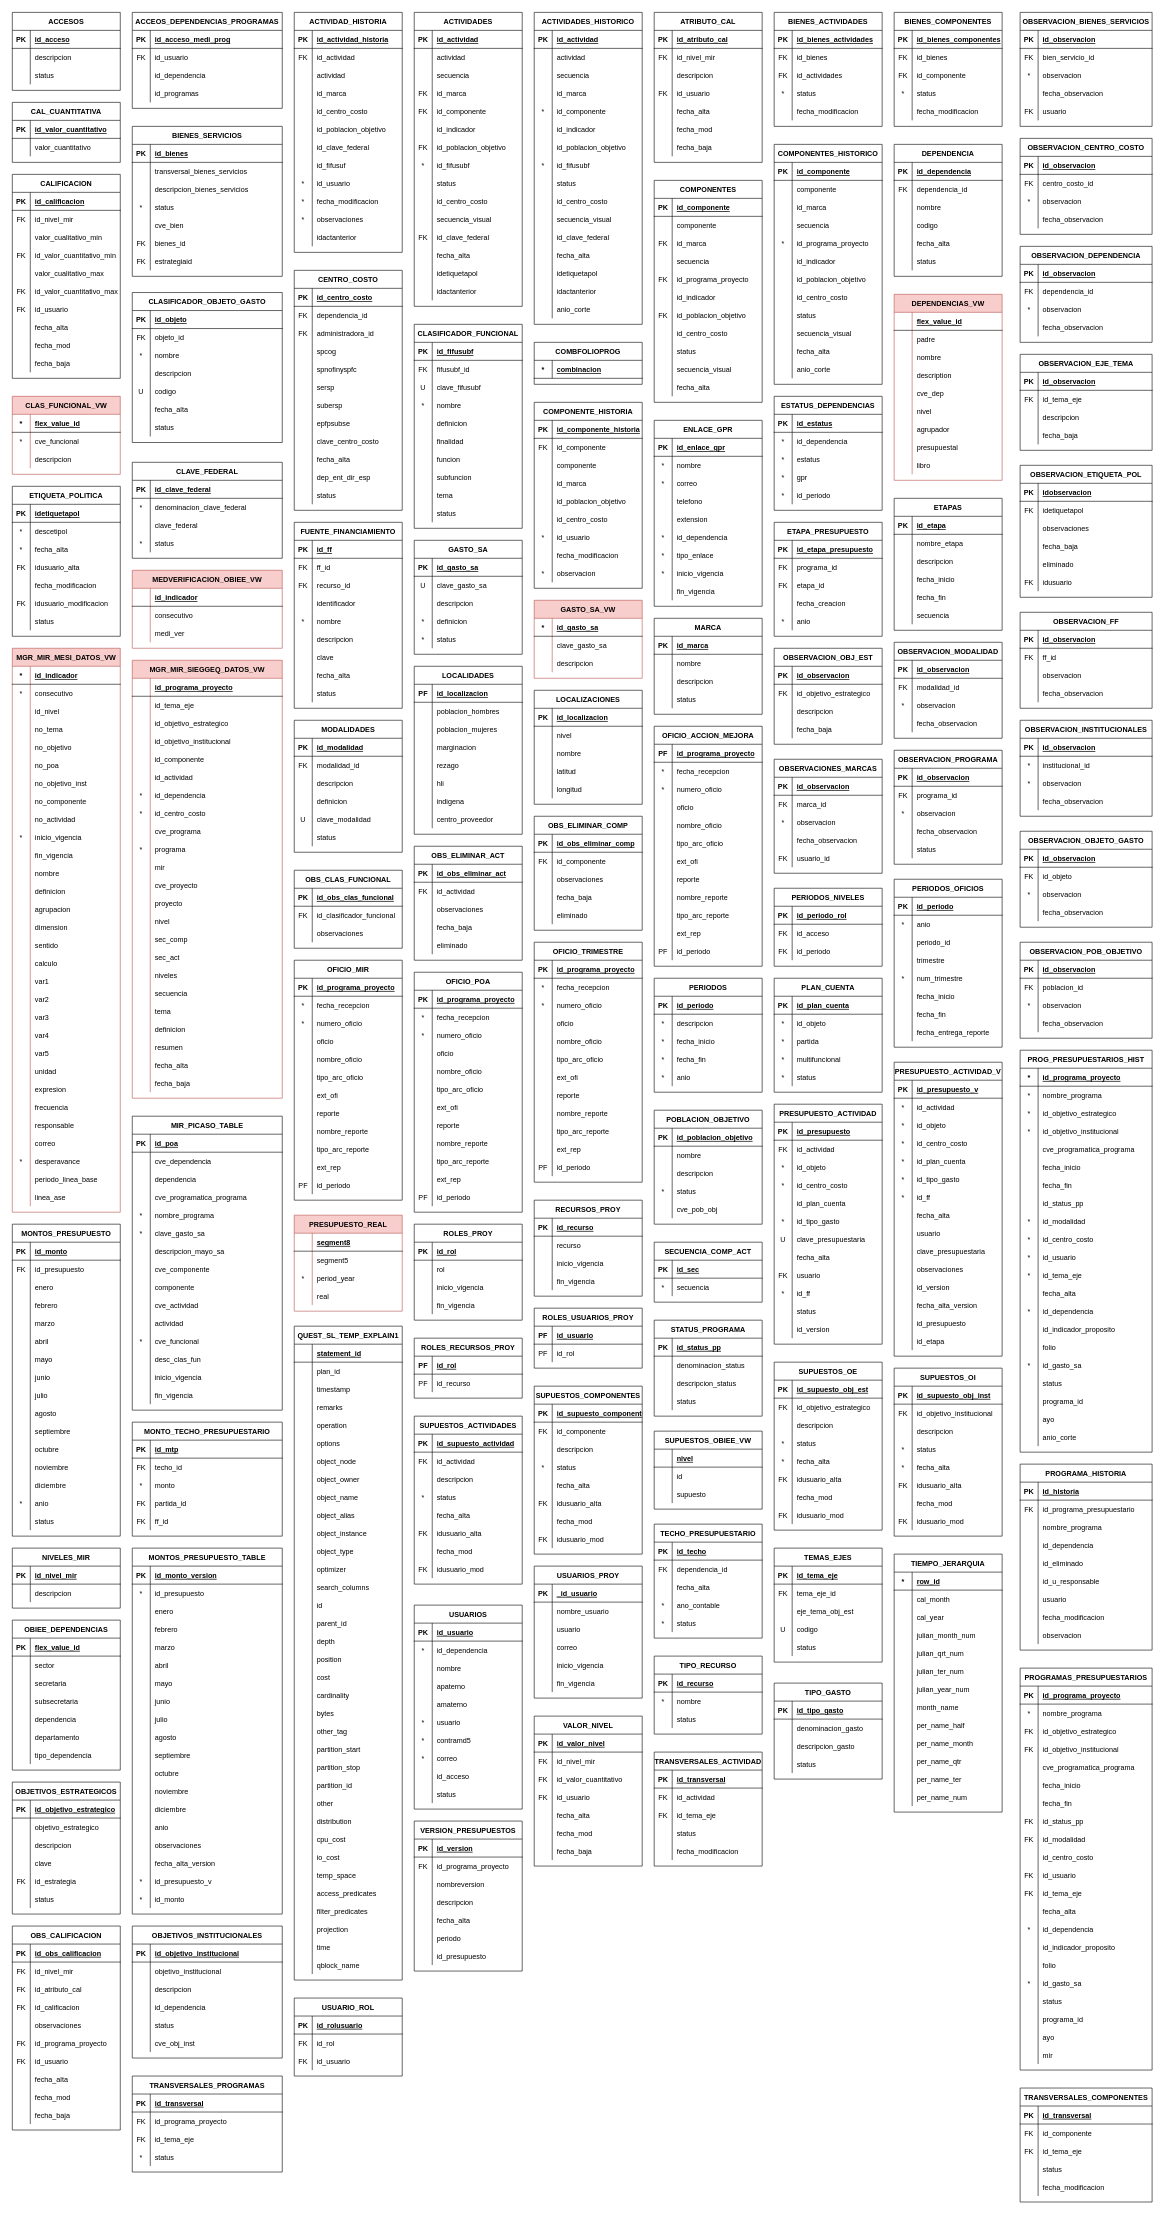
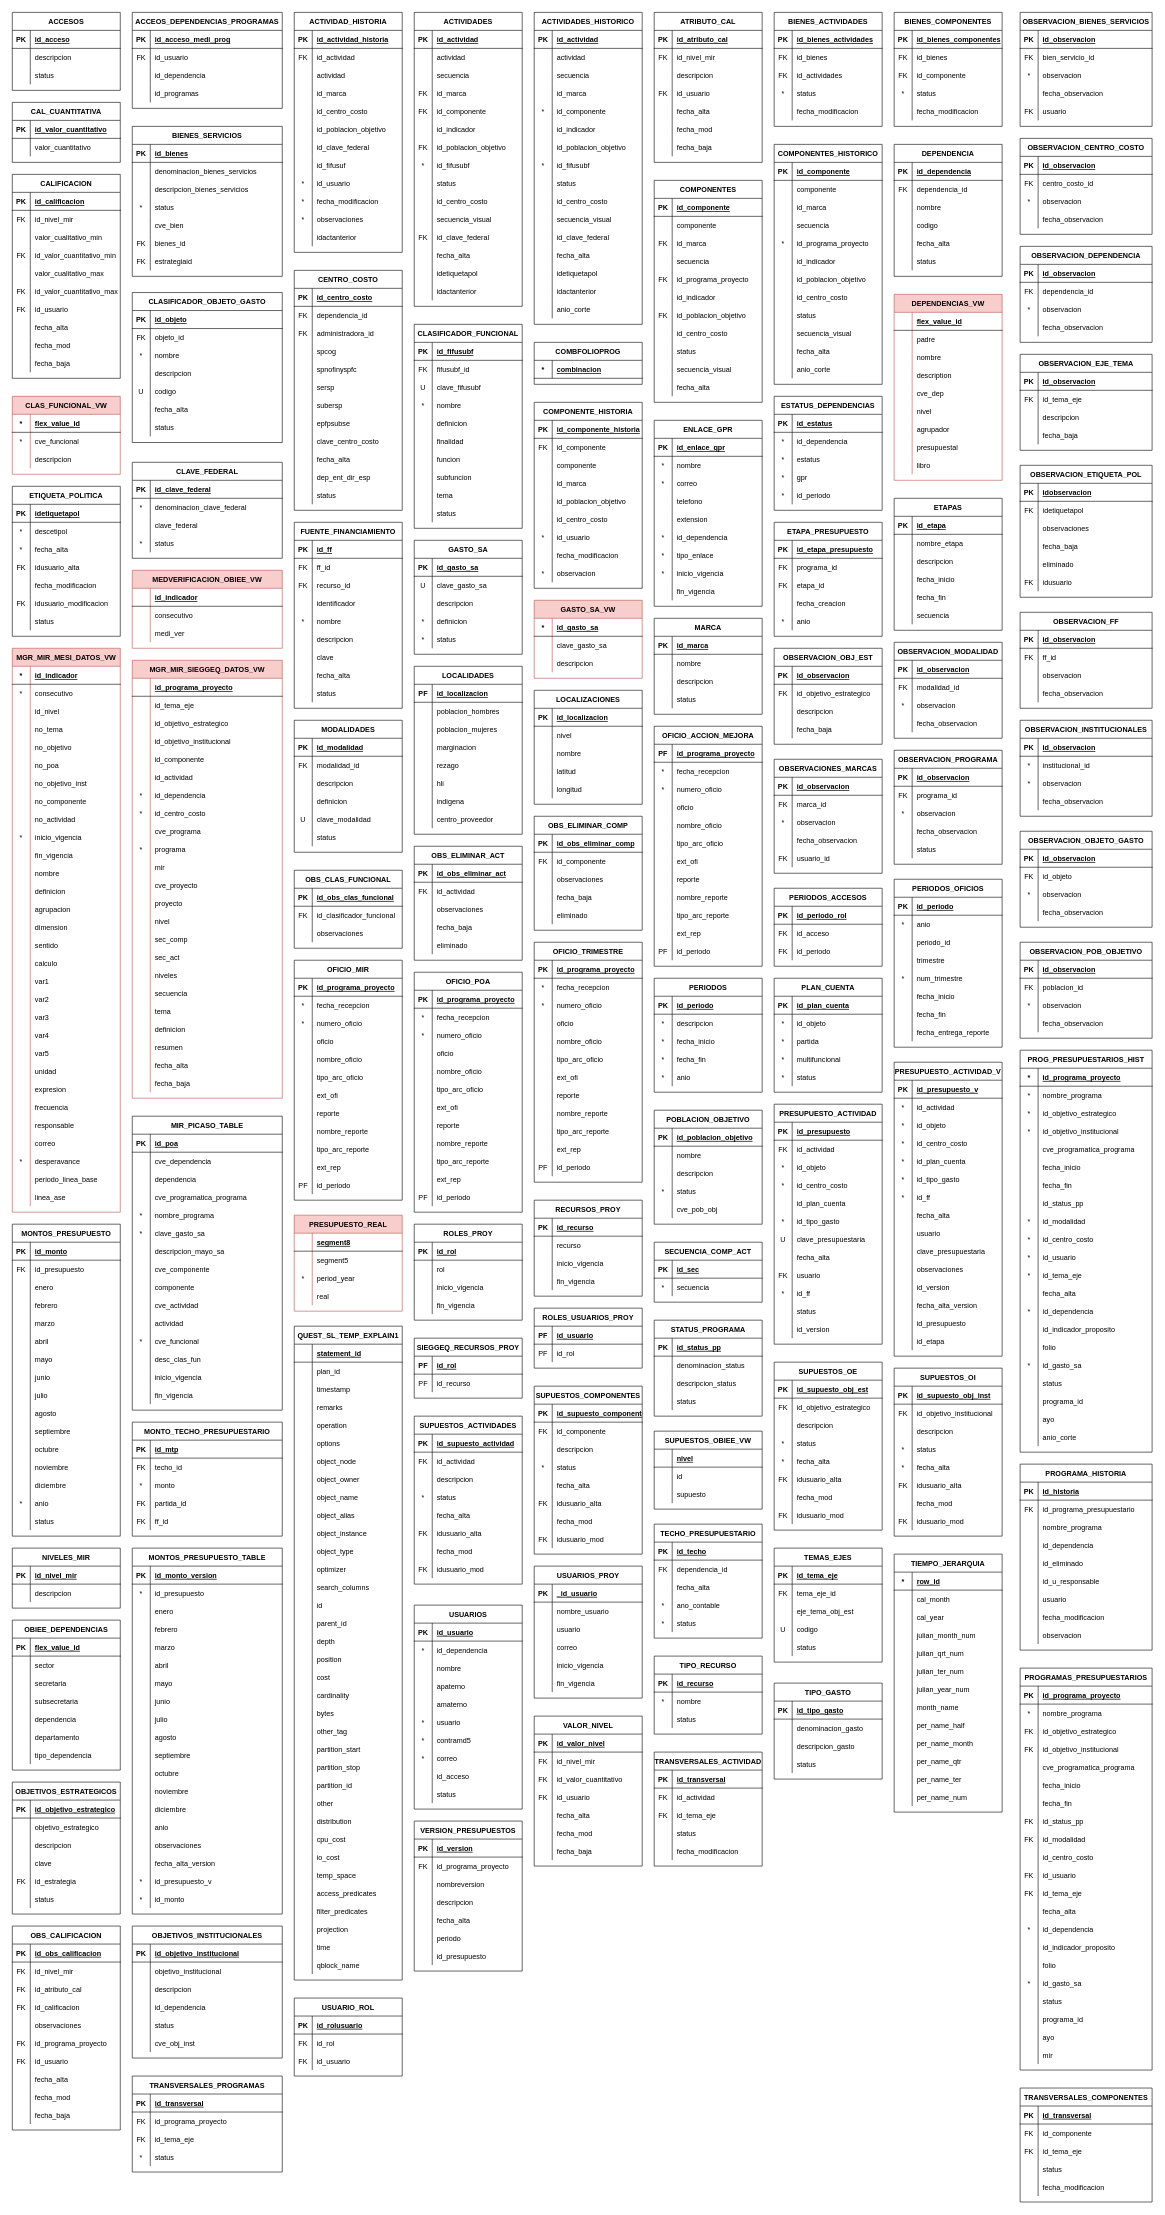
node "transversal_bienes_servicios": label "transversal_bienes_servicios" -> "denominacion_bienes_servicios"
node "PERIODOS_NIVELES": label "PERIODOS_NIVELES" -> "PERIODOS_ACCESOS"
node "ROLES_RECURSOS_PROY": label "ROLES_RECURSOS_PROY" -> "SIEGGEQ_RECURSOS_PROY"
